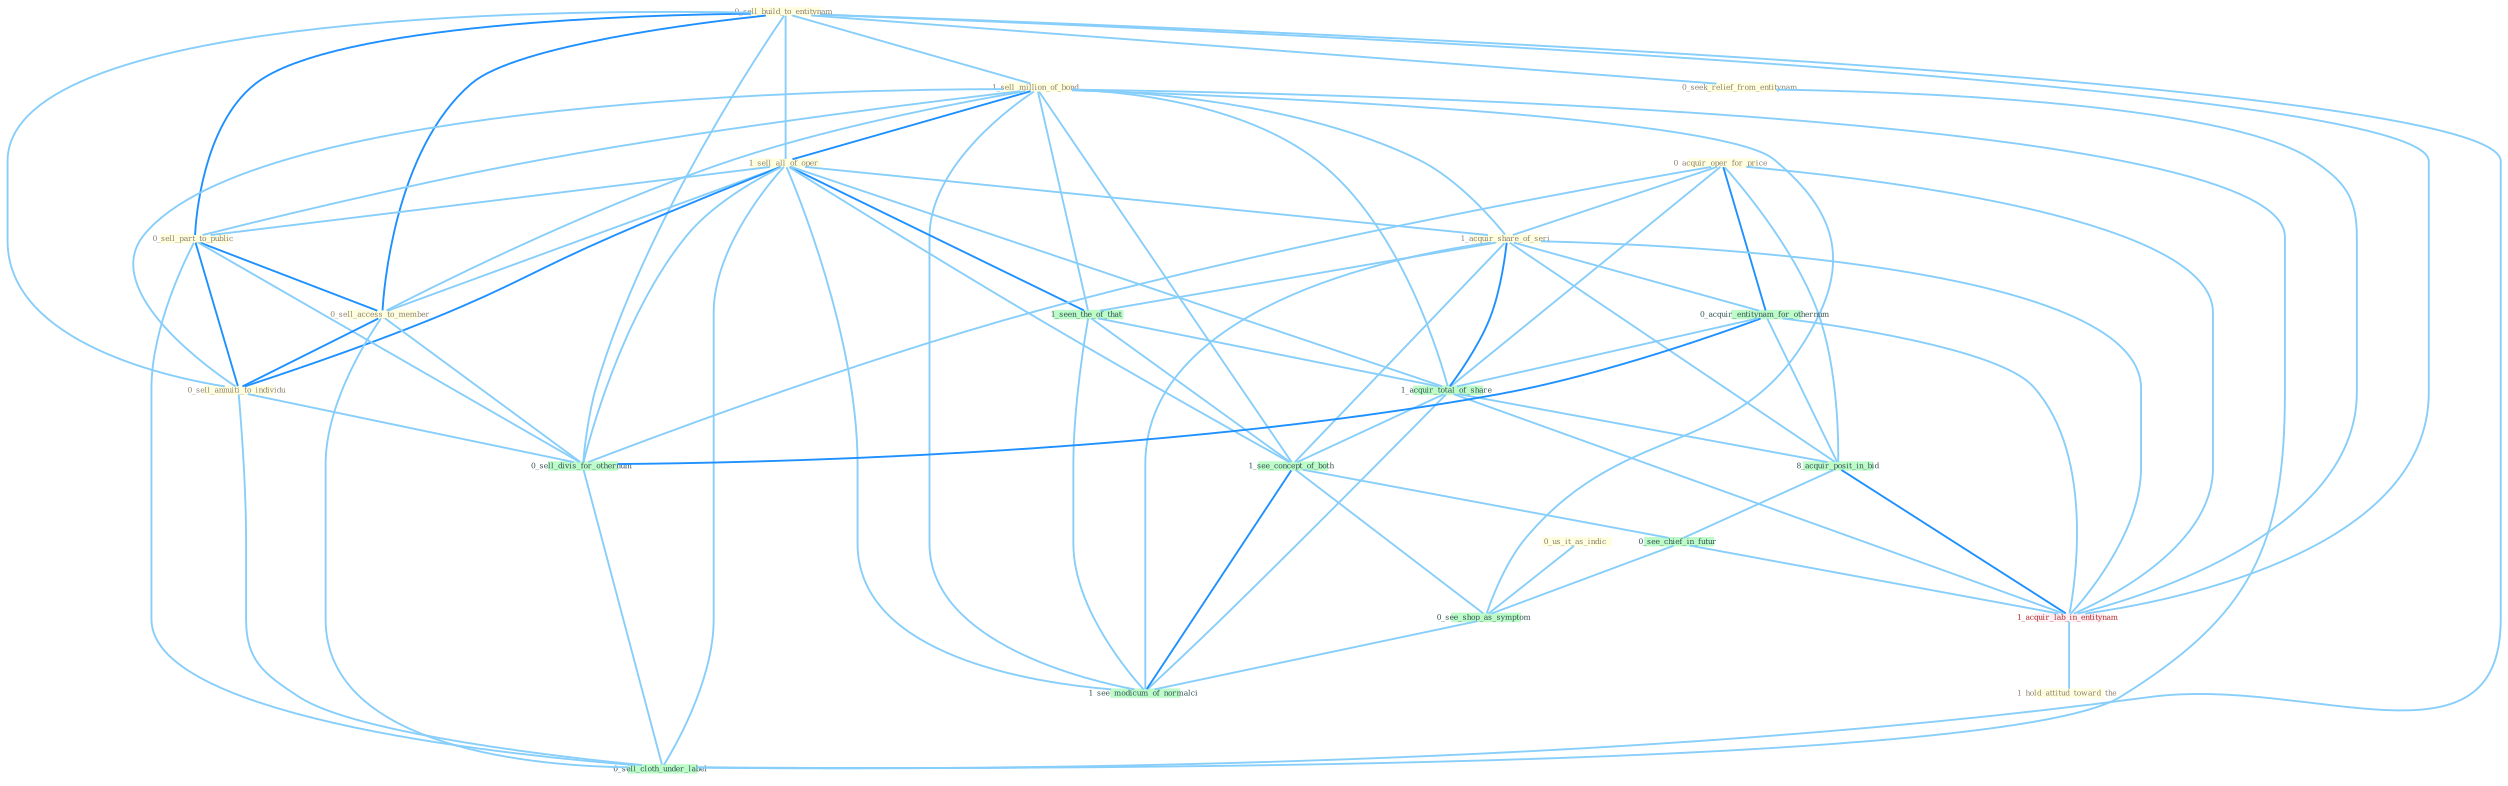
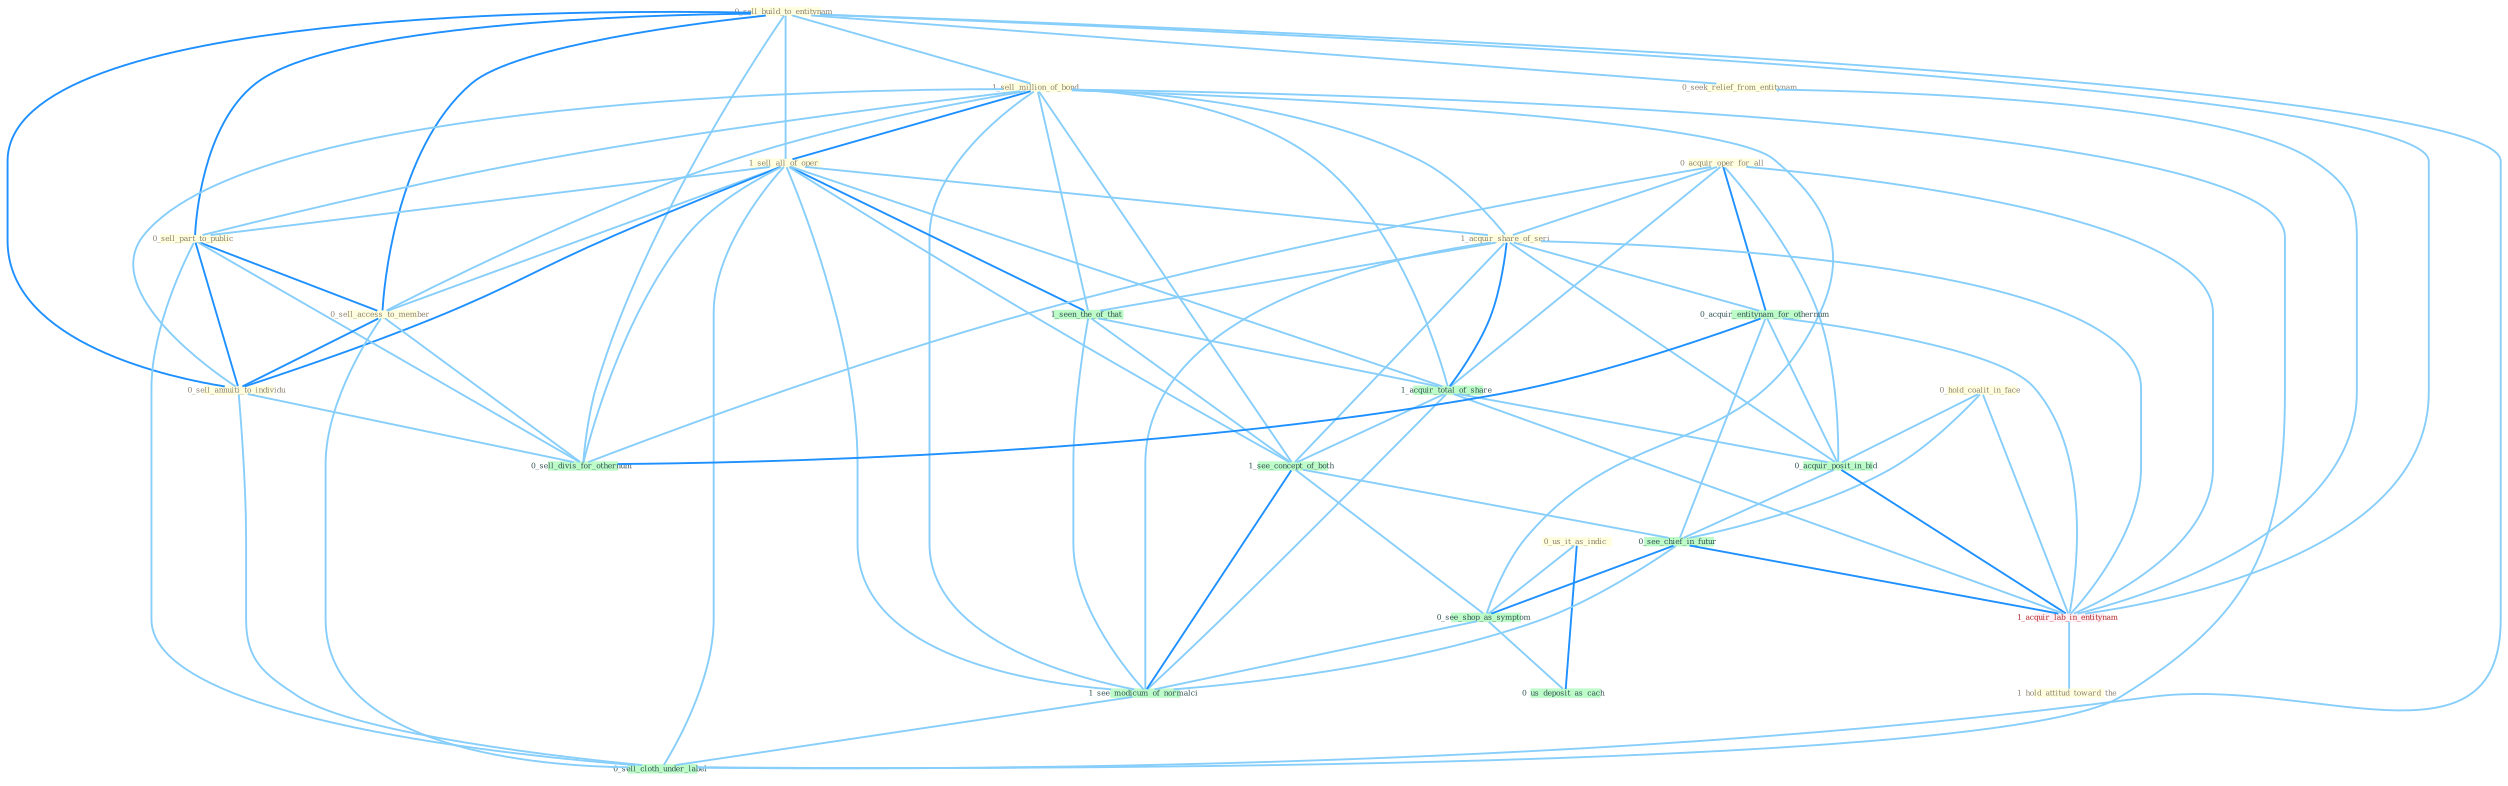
edge "0_sell_build_to_entitynam" -- "0_sell_annuiti_to_individu": color #87cefa -> #1e90ff
node "0_acquir_oper_for_price": label "0_acquir_oper_for_price" -> "0_acquir_oper_for_all"
edge "0_acquir_entitynam_for_othernum" -- "1_acquir_total_of_share": now "0_acquir_entitynam_for_othernum" -- "0_see_chief_in_futur"
node "0_hold_coalit_in_face": added
node "8_acquir_posit_in_bid": label "8_acquir_posit_in_bid" -> "0_acquir_posit_in_bid"
edge "0_see_chief_in_futur" -- "0_see_shop_as_symptom": color #87cefa -> #1e90ff
edge "0_see_chief_in_futur" -- "1_acquir_lab_in_entitynam": color #87cefa -> #1e90ff
edge "0_sell_divis_for_othernum" -- "0_sell_cloth_under_label": now "1_see_modicum_of_normalci" -- "0_sell_cloth_under_label"
edge "0_see_chief_in_futur" -- "1_see_modicum_of_normalci": added
node "0_us_deposit_as_cach": added
